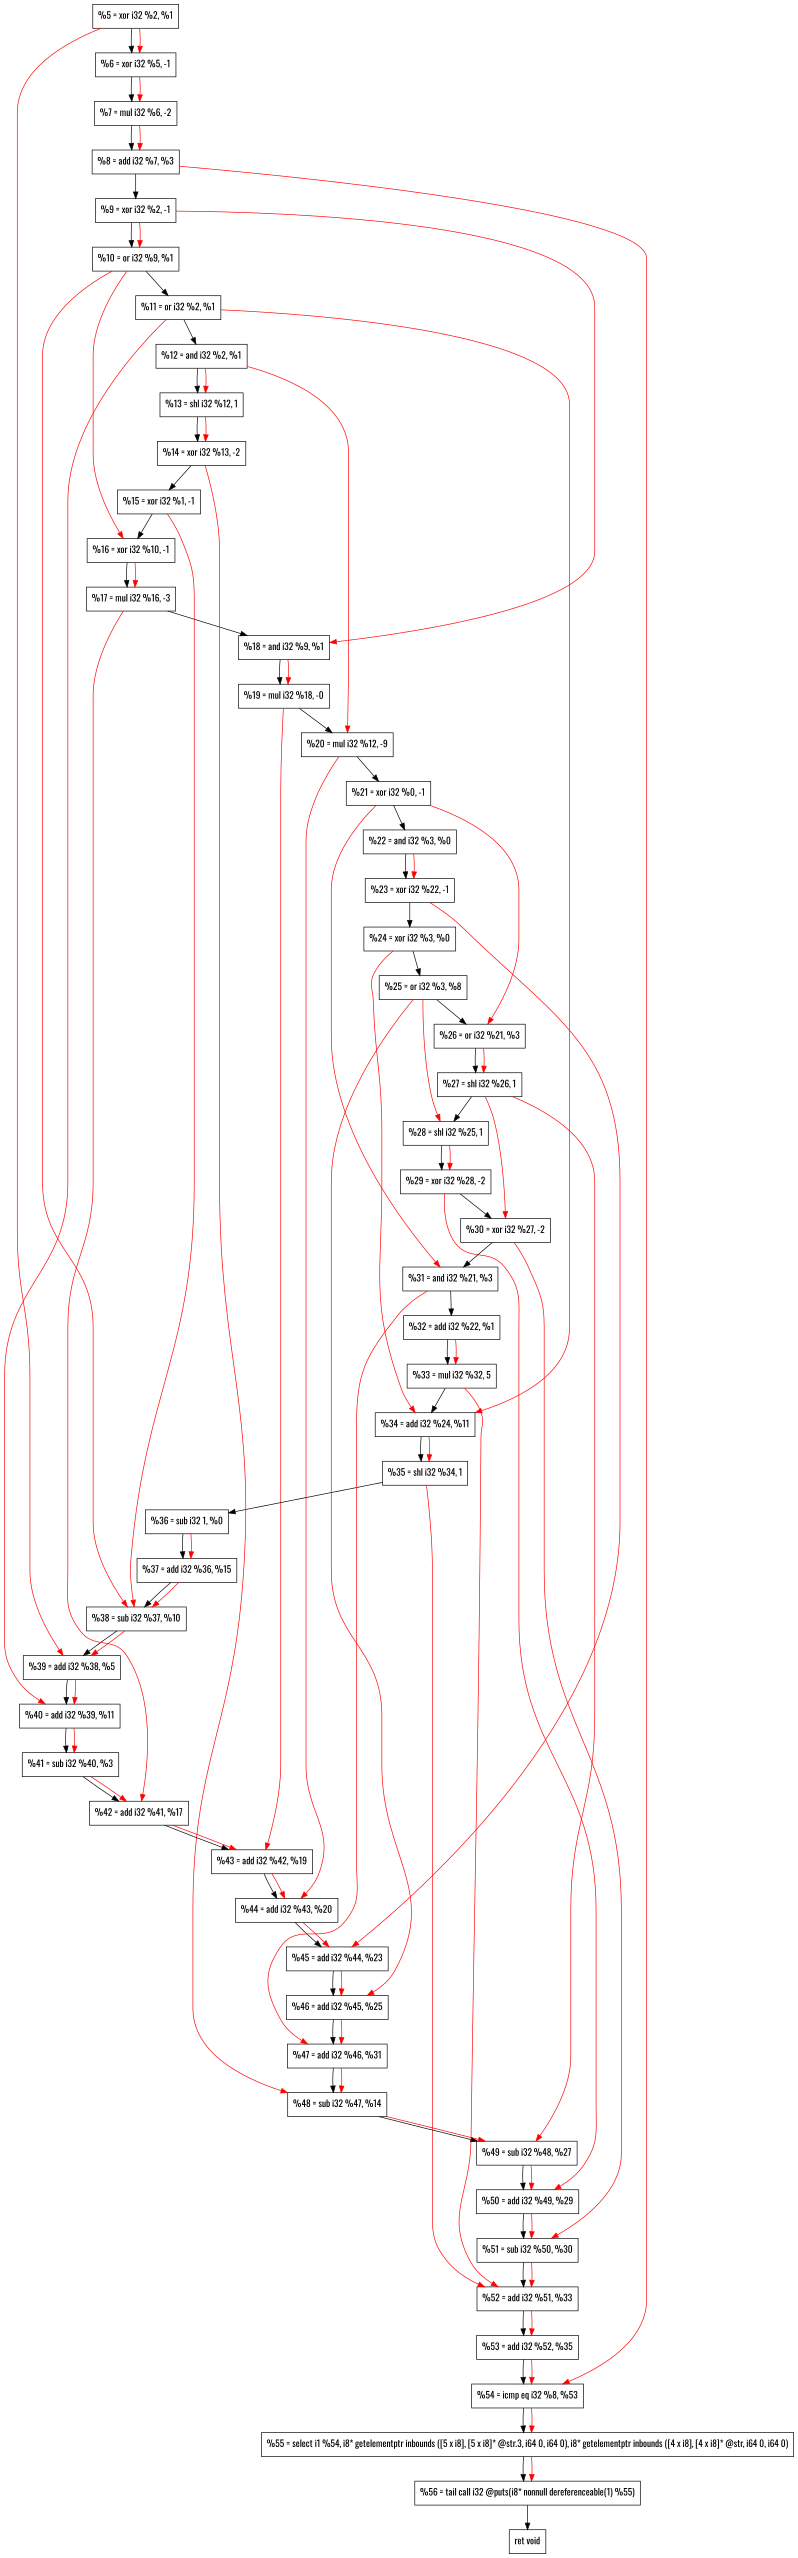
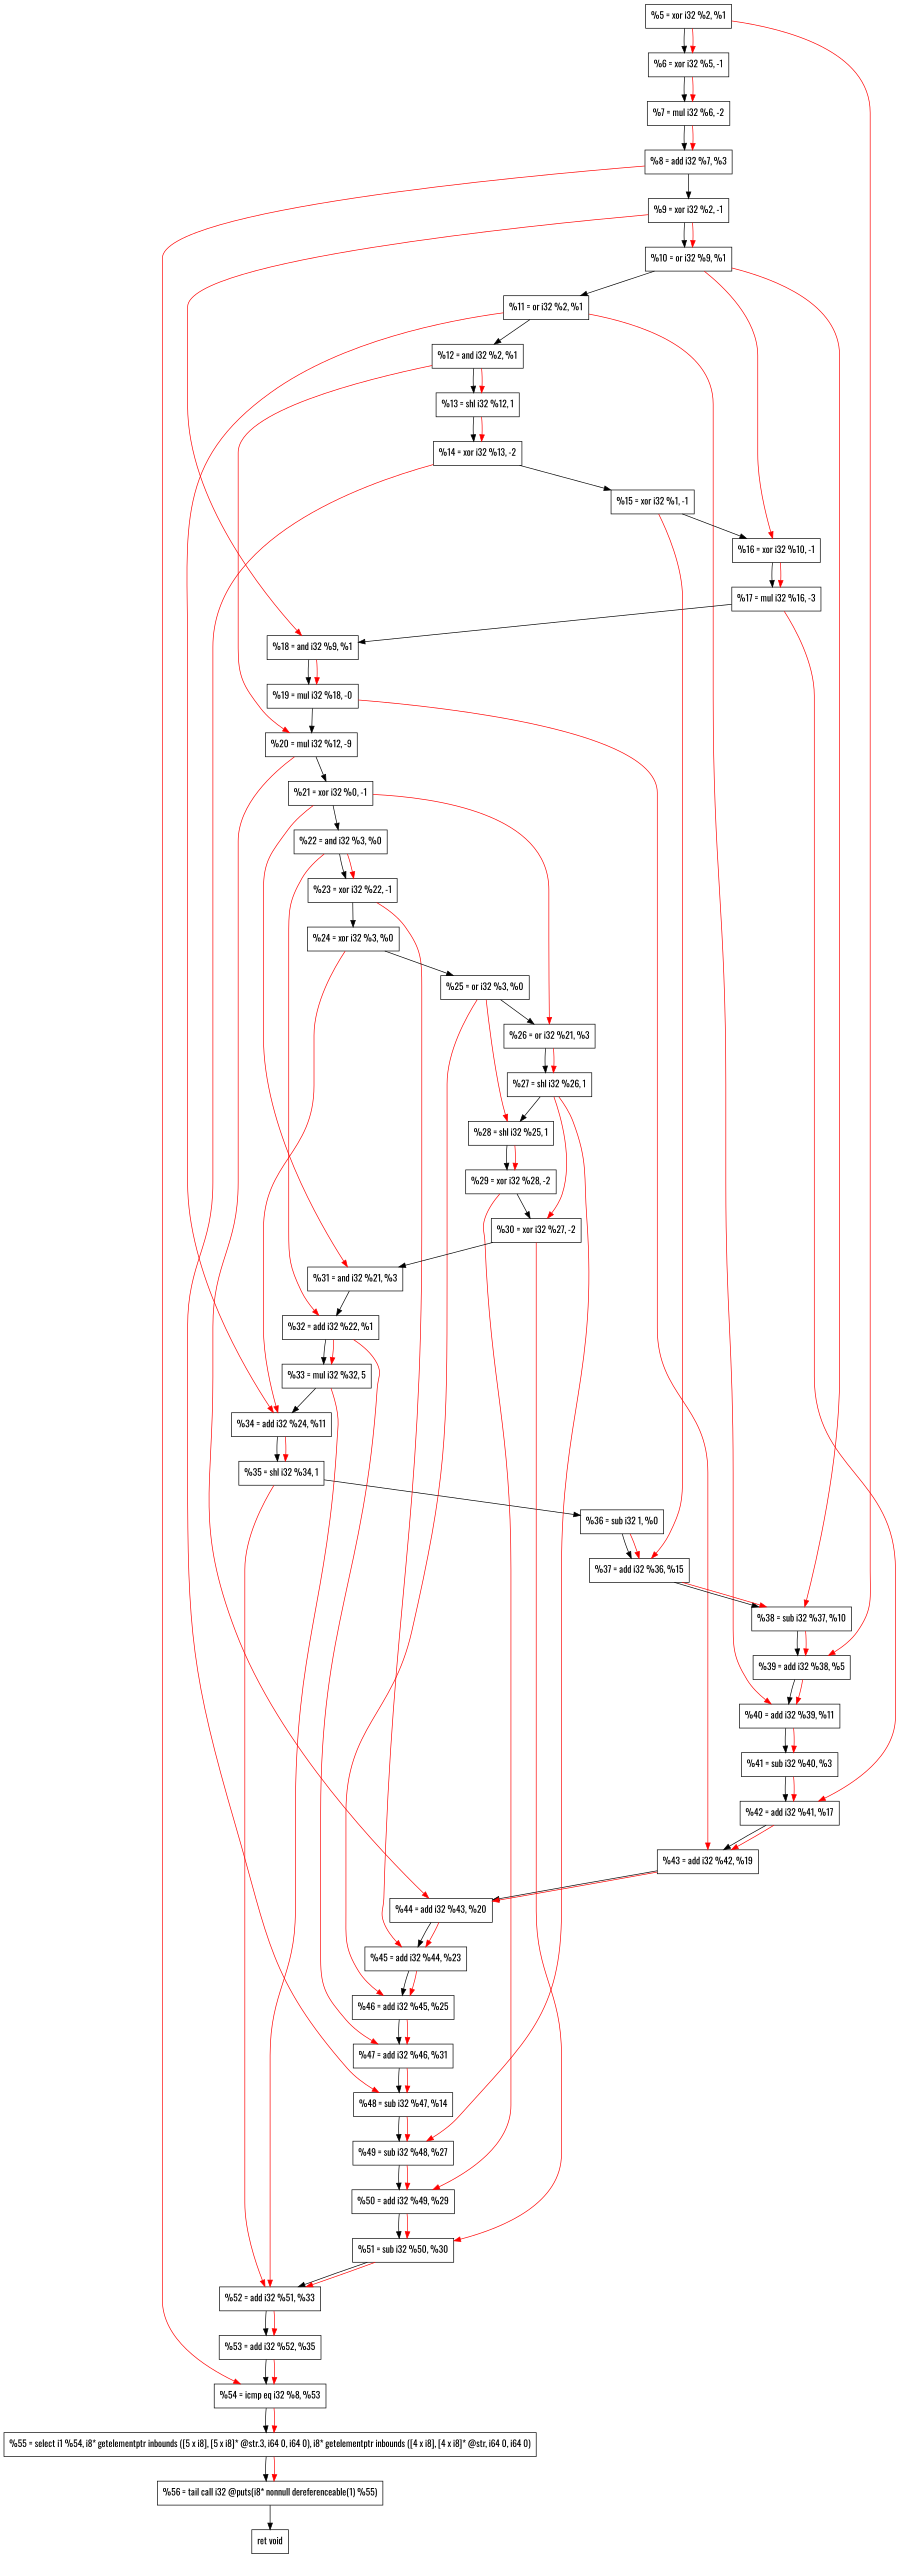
node "%25 = or i32 %3, %8": label "%25 = or i32 %3, %8" -> "%25 = or i32 %3, %0"
edge "%15 = xor i32 %1, -1" -> "%38 = sub i32 %37, %10": now "%15 = xor i32 %1, -1" -> "%37 = add i32 %36, %15"
edge "%22 = and i32 %3, %0" -> "%32 = add i32 %22, %1": added
edge "%31 = and i32 %21, %3" -> "%47 = add i32 %46, %31": now "%32 = add i32 %22, %1" -> "%47 = add i32 %46, %31"
